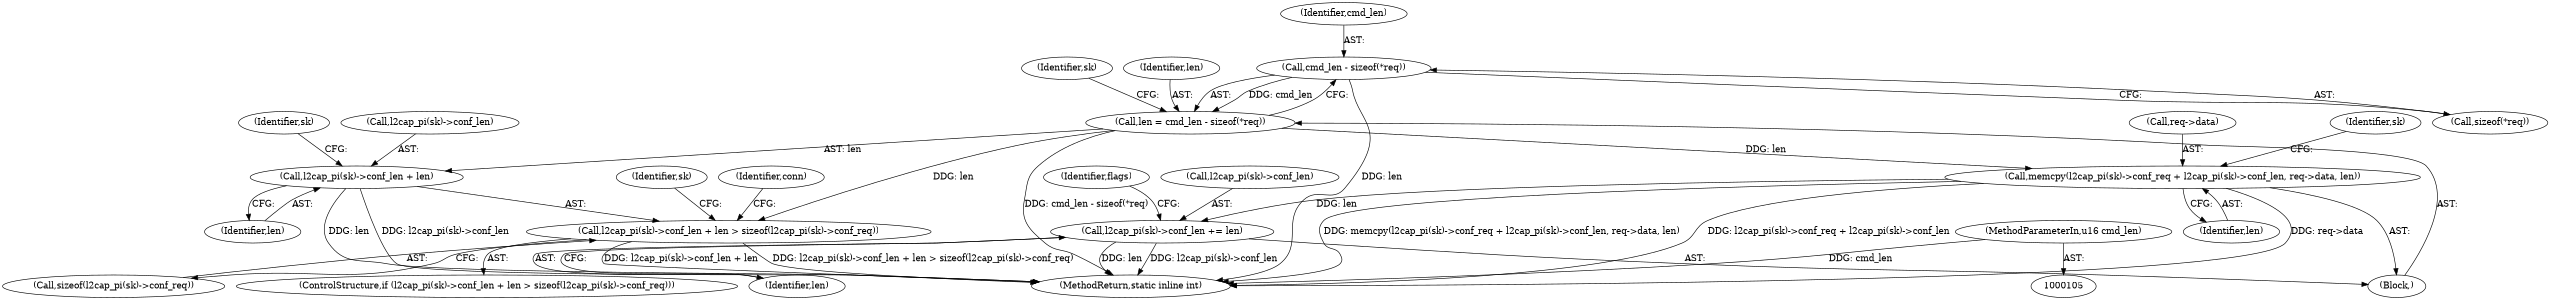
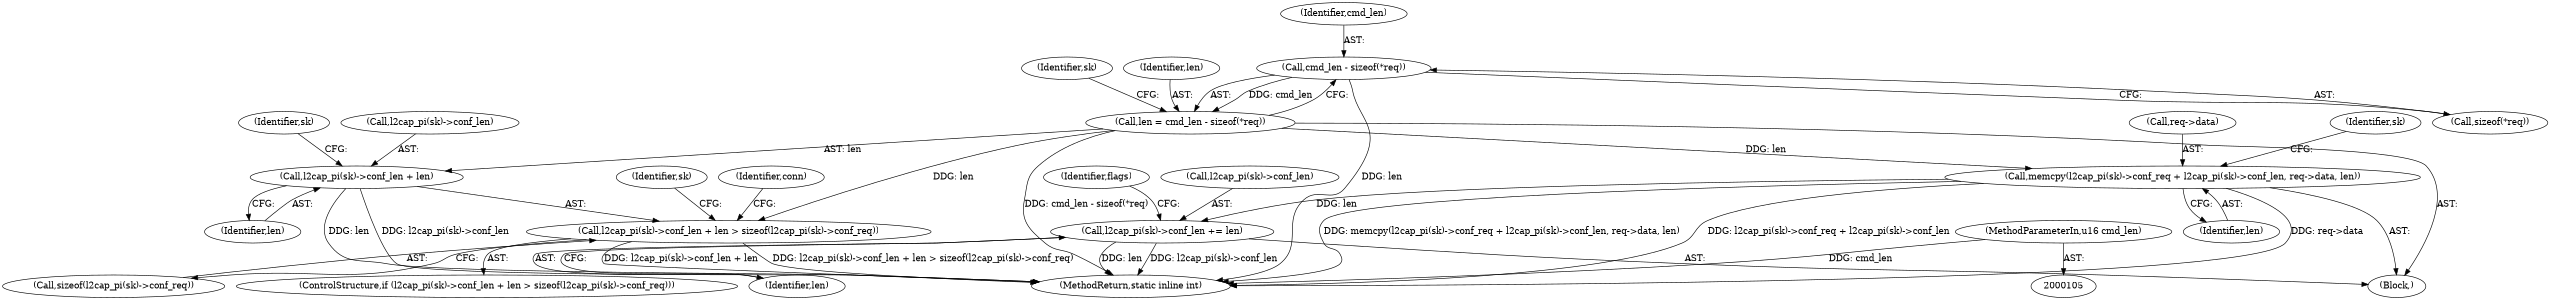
edge "(Block,)" -> "(Call,len = cmd_len - sizeof(*req))": reversed
node "1000105": label "1000105" -> "2000105"
